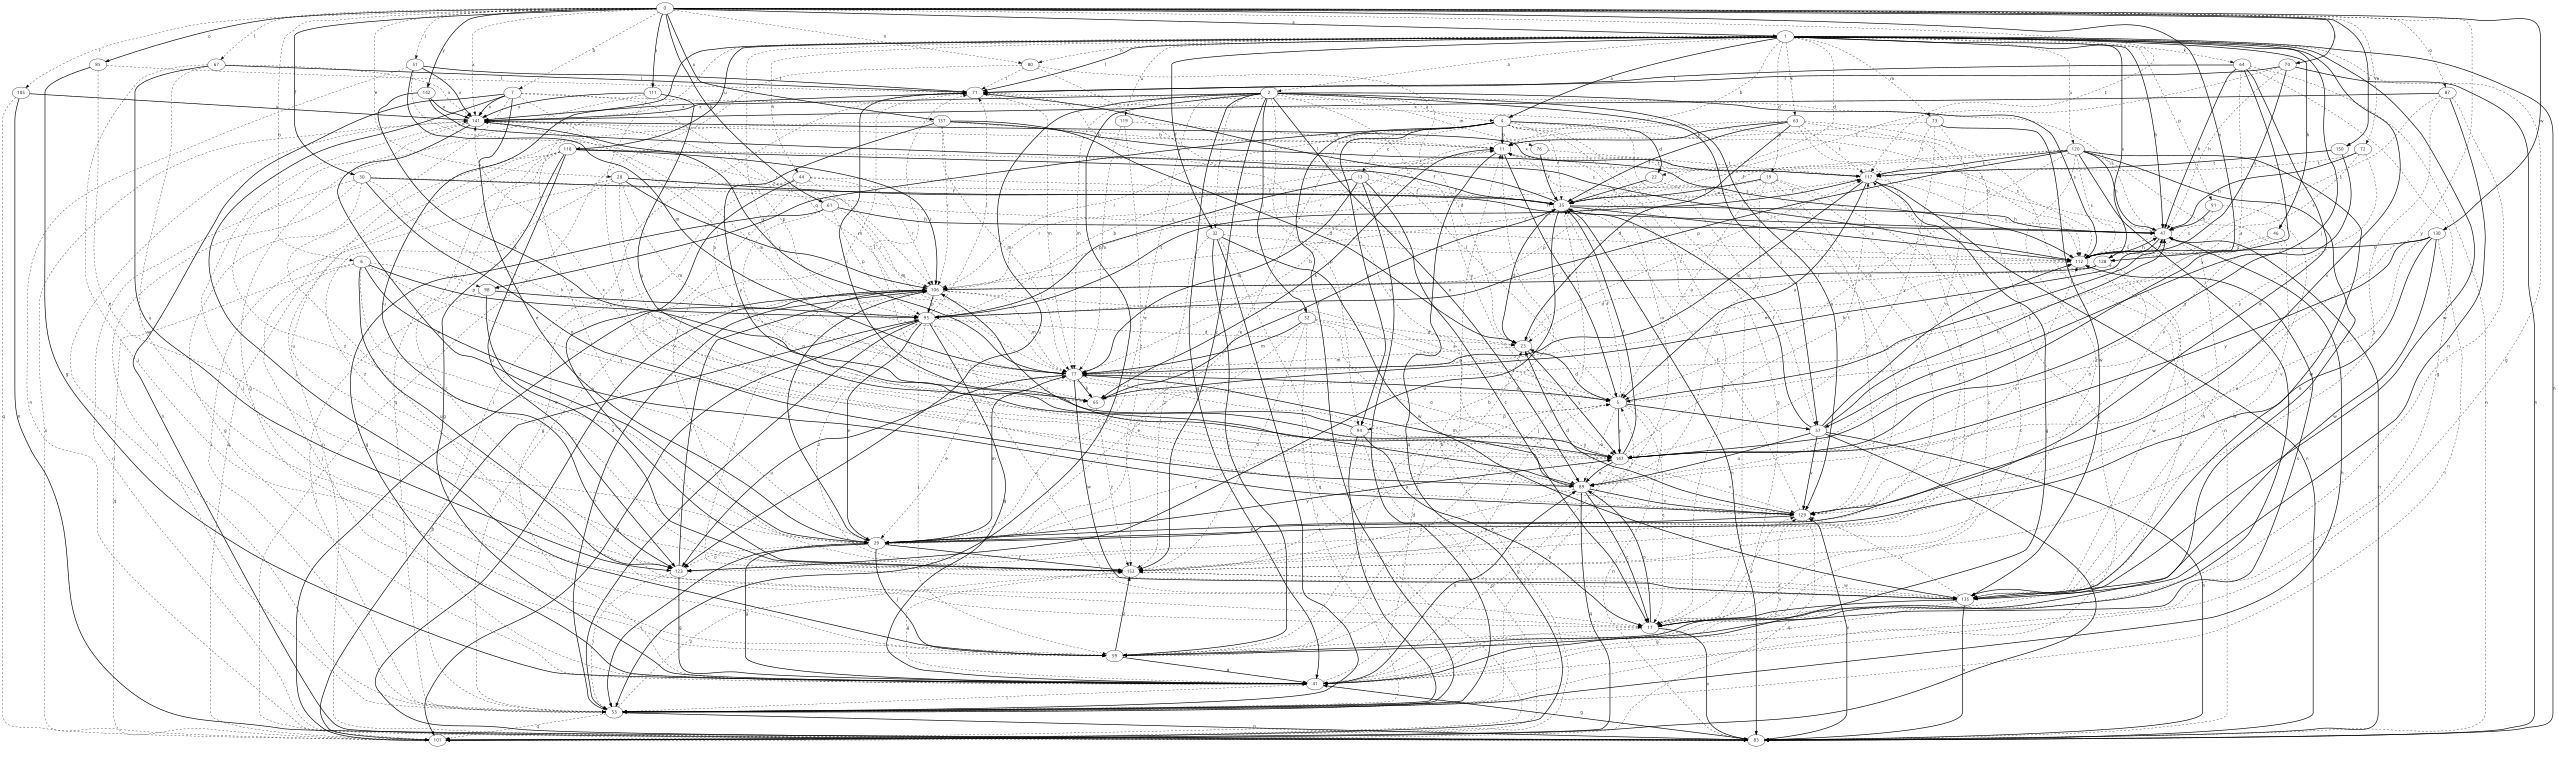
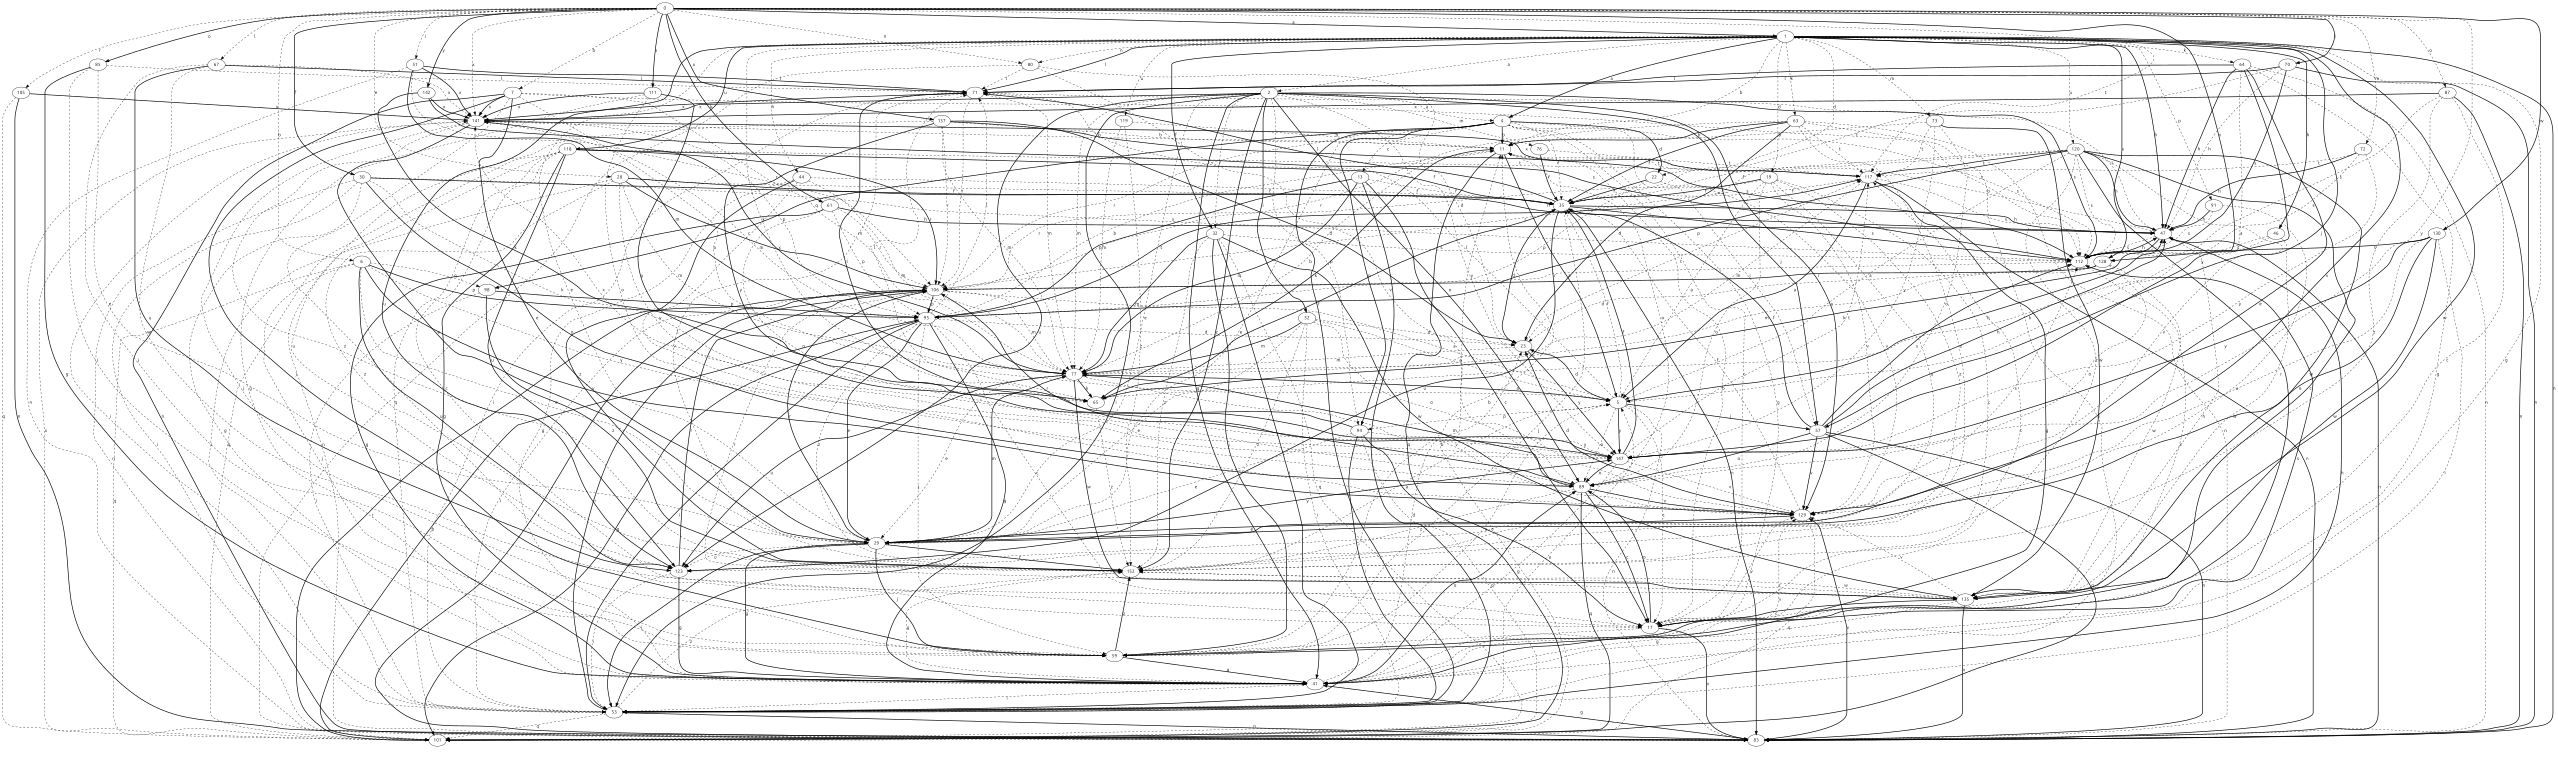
node "150": removed
edge "44" -> "106": now "71" -> "106"
edge "32" -> "77": added, label "m"
edge "117" -> "77": style bold -> dashed
edge "130" -> "129": label "v" -> "r"
edge "87" -> "135": now "87" -> "83"
edge "85" -> "59": added, label "j"
